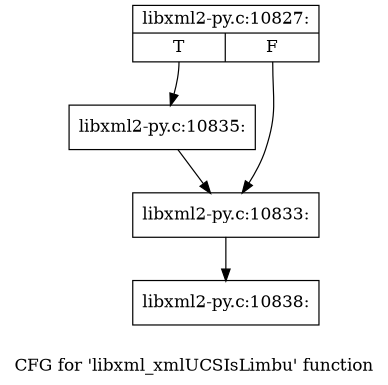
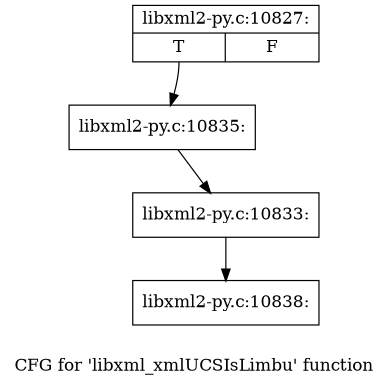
edge "libxml2-py.c:10827:" -> "libxml2-py.c:10833:": removed
